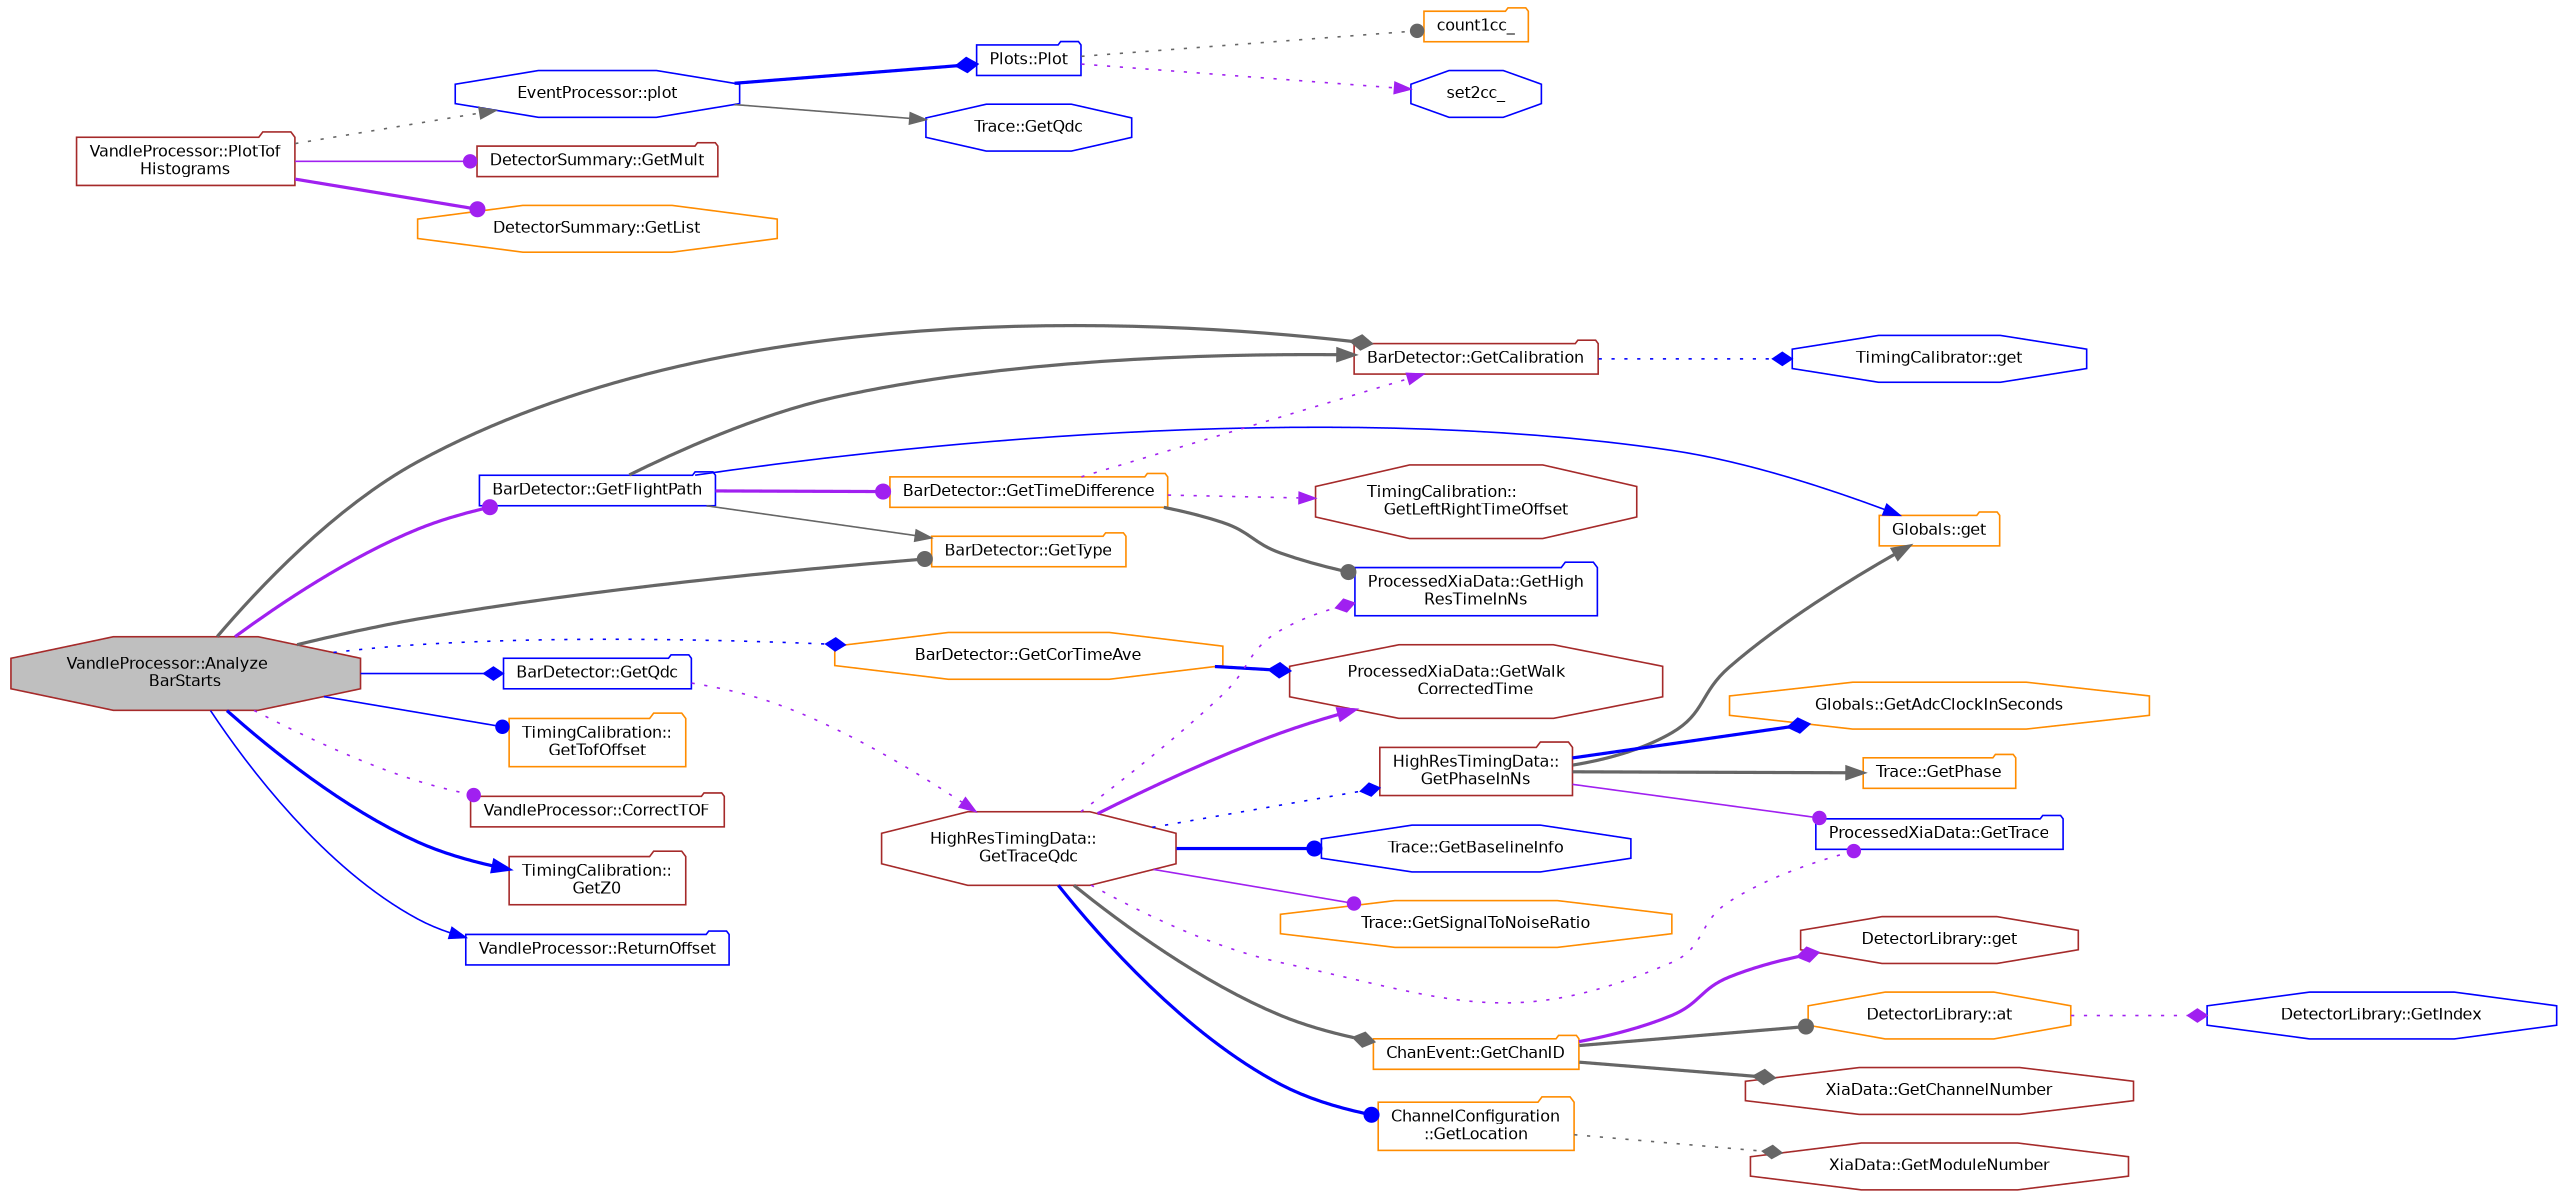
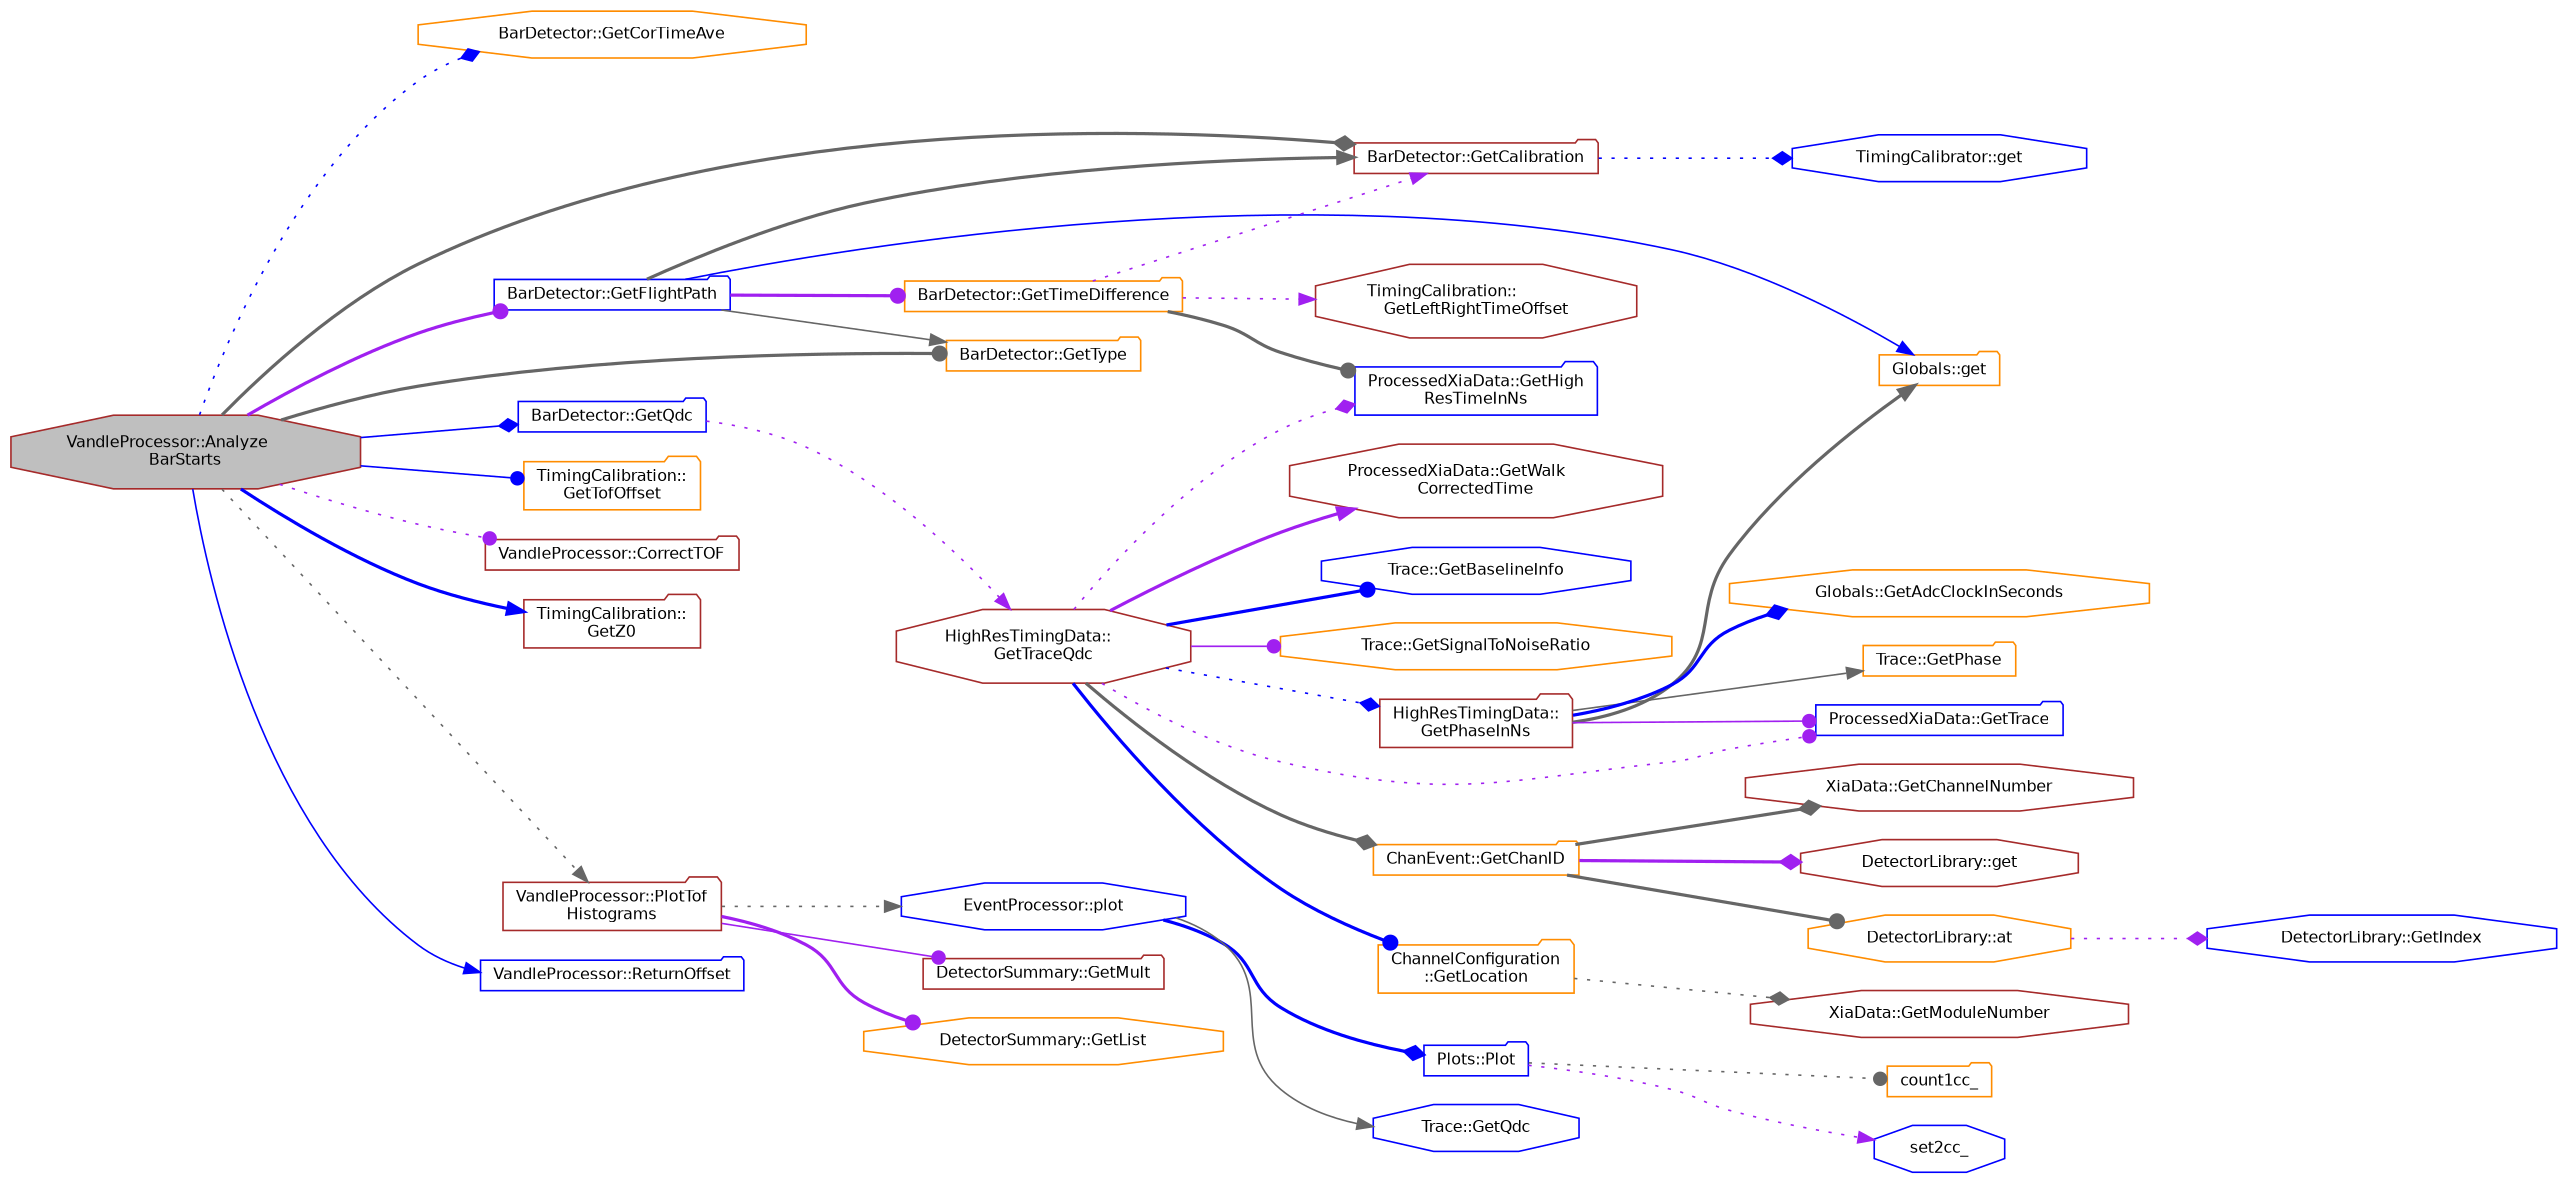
edge "BarDetector::GetCorTimeAve" -> "ProcessedXiaData::GetWalk CorrectedTime": removed
edge "VandleProcessor::Analyze BarStarts" -> "VandleProcessor::PlotTof Histograms": added
edge "HighResTimingData:: GetPhaseInNs" -> "Trace::GetPhase": style bold -> solid
